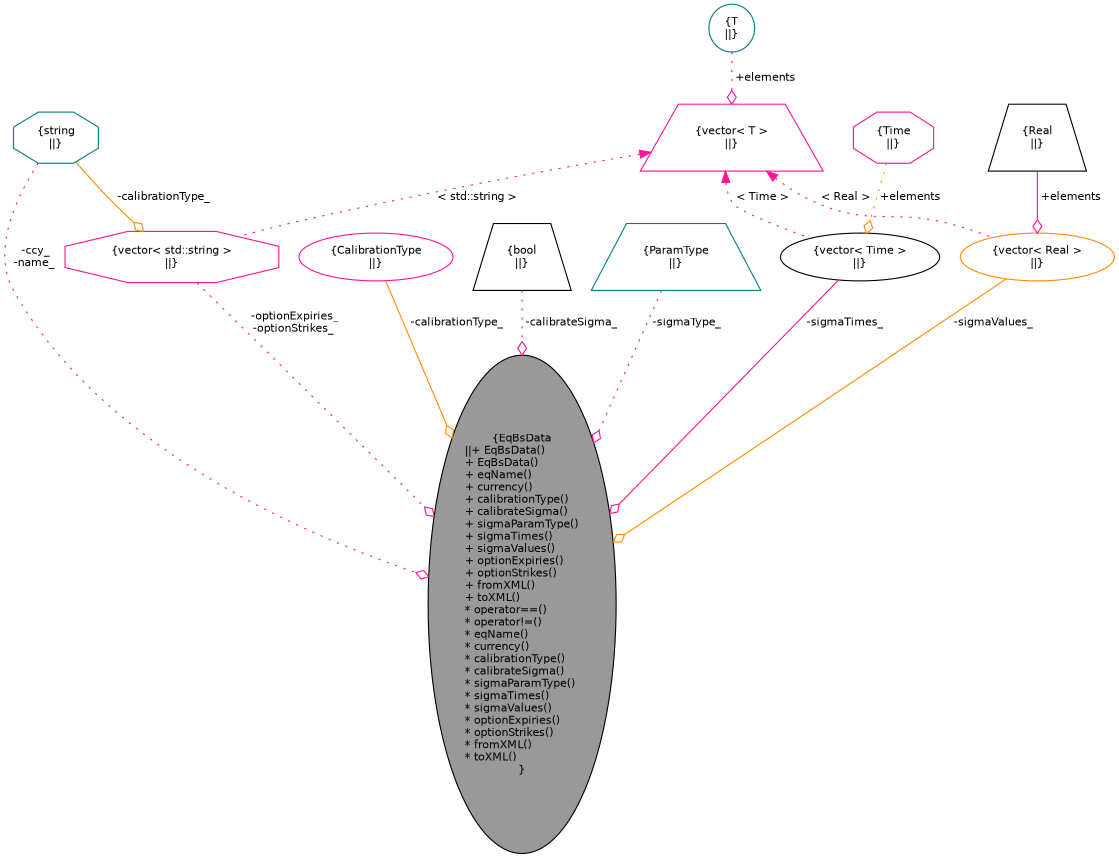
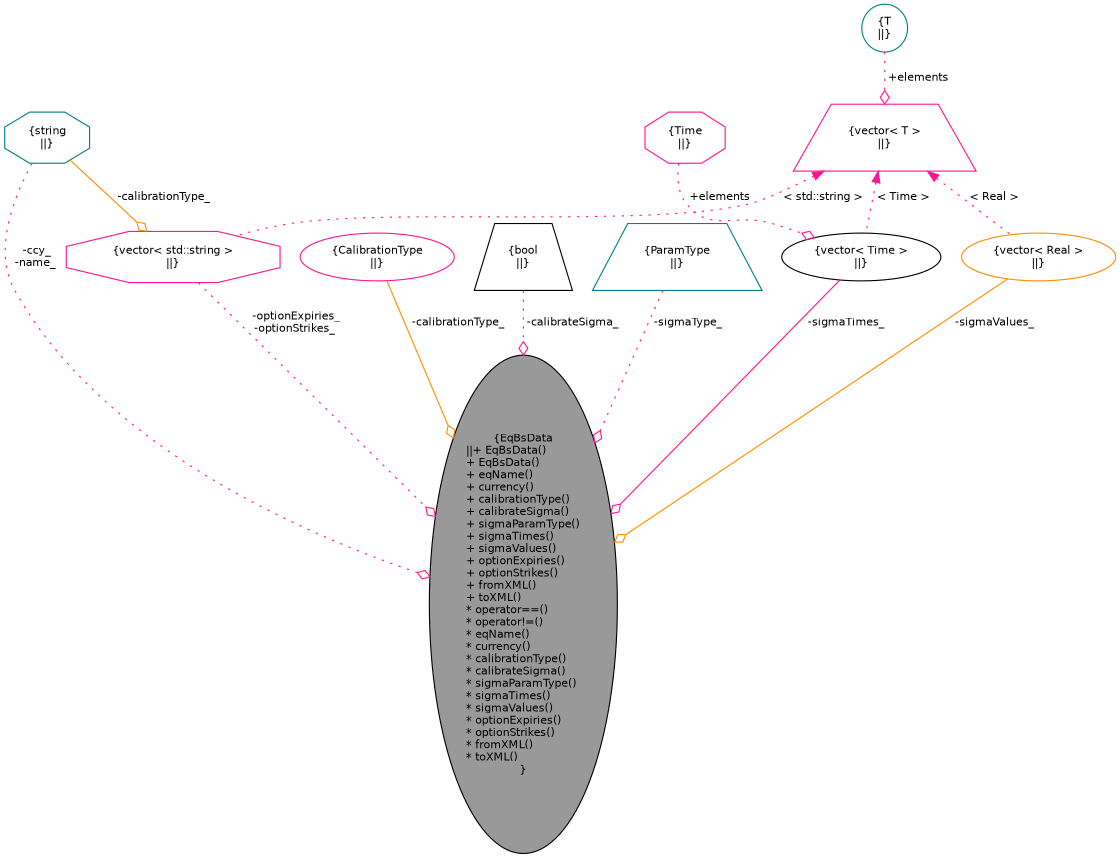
node "{Real ||}": removed
edge "{Time ||}" -> "{vector< Time > ||}": color darkorange -> deeppink
